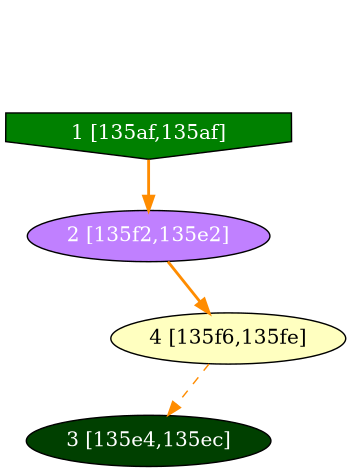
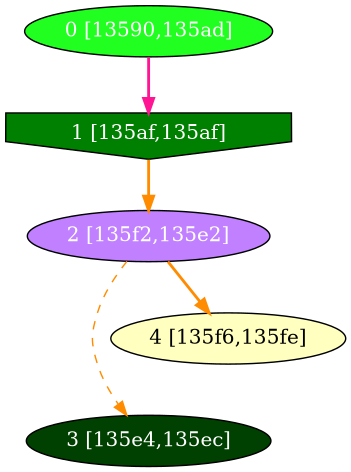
node "0 [13590,135ad]": added
edge "4 [135f6,135fe]" -> "3 [135e4,135ec]": now "2 [135f2,135e2]" -> "3 [135e4,135ec]"
